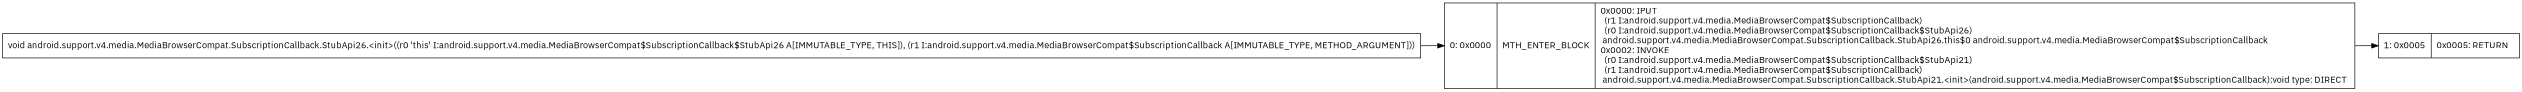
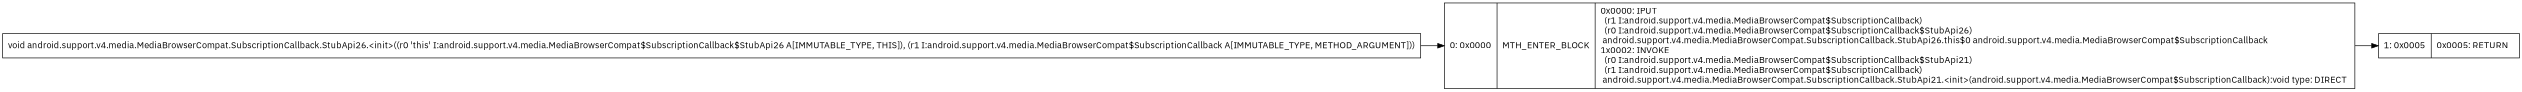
node "0: 0x0000": text "0x0002: INVOKE" -> "1x0002: INVOKE"
